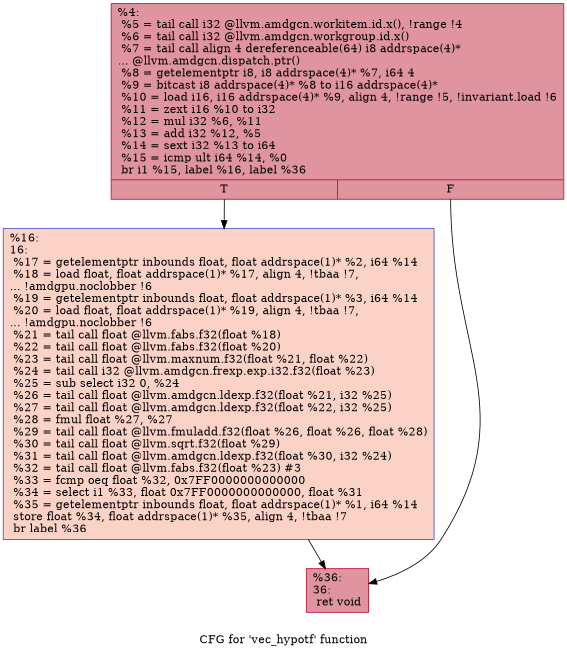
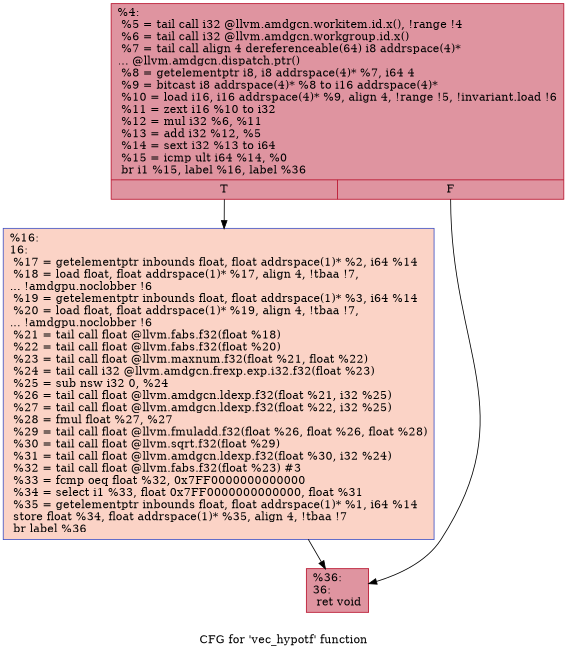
node "%16:": text "%25 = sub select i32 0, %24" -> "%25 = sub nsw i32 0, %24"
